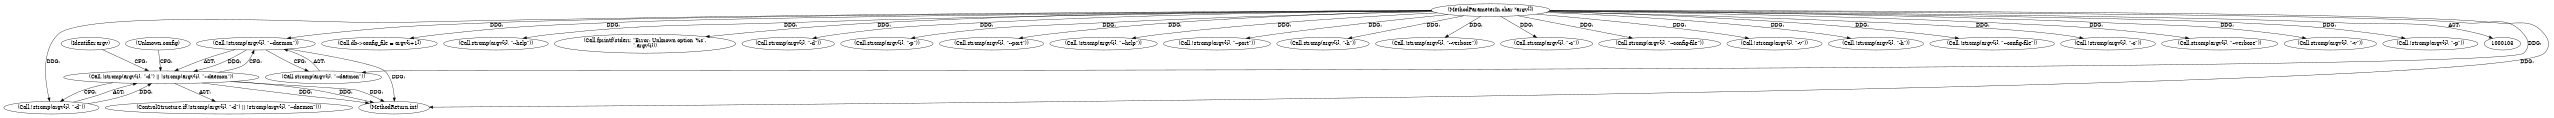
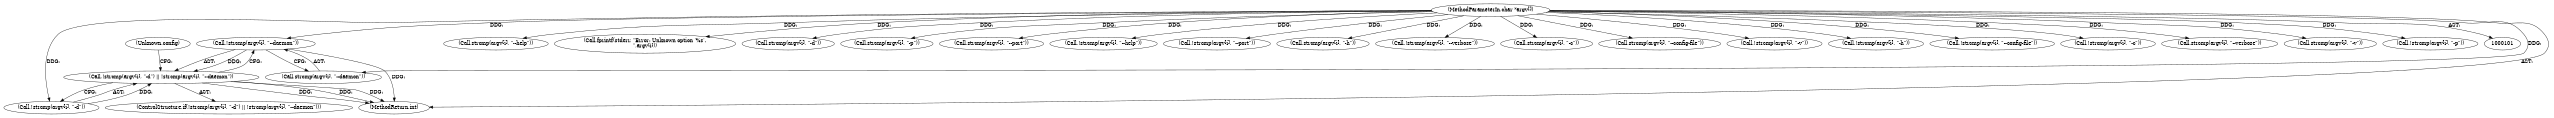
node "(Identifier,argv)": removed
node "(Call,db->config_file = argv[i+1])": removed
node "1000103": label "1000103" -> "1000101"
edge "(MethodParameterIn,char *argv[])" -> "(MethodReturn,int)": label "DDG: " -> "AST: "
